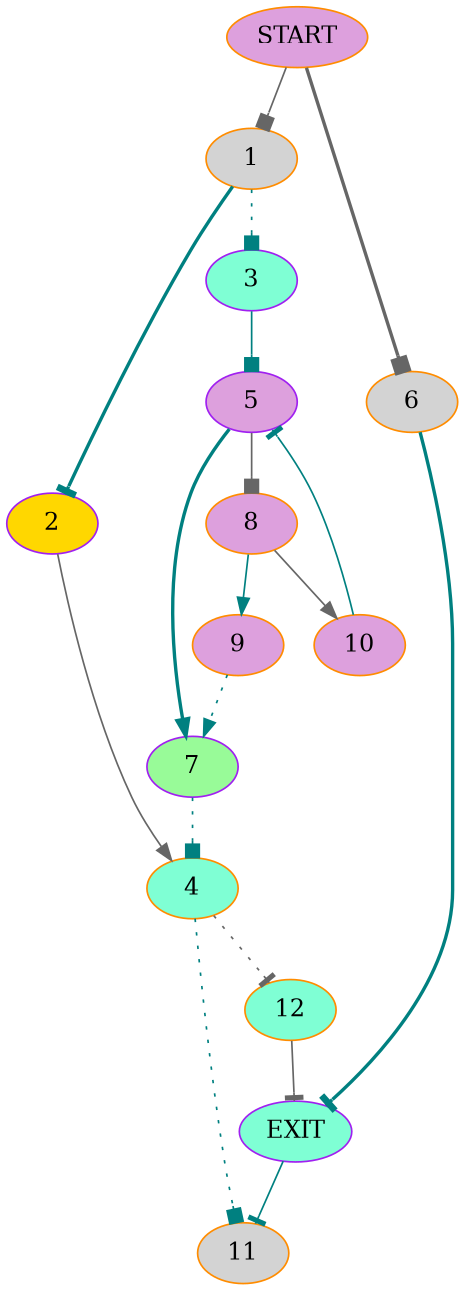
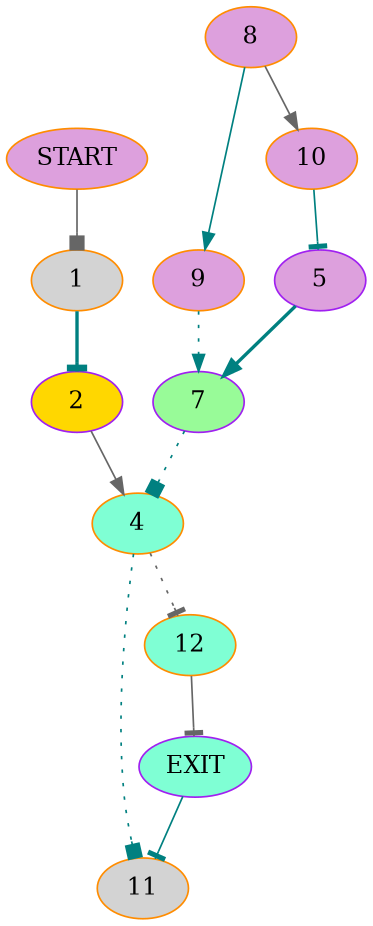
node "3": removed
node "6": removed
edge "5" -> "8": removed
